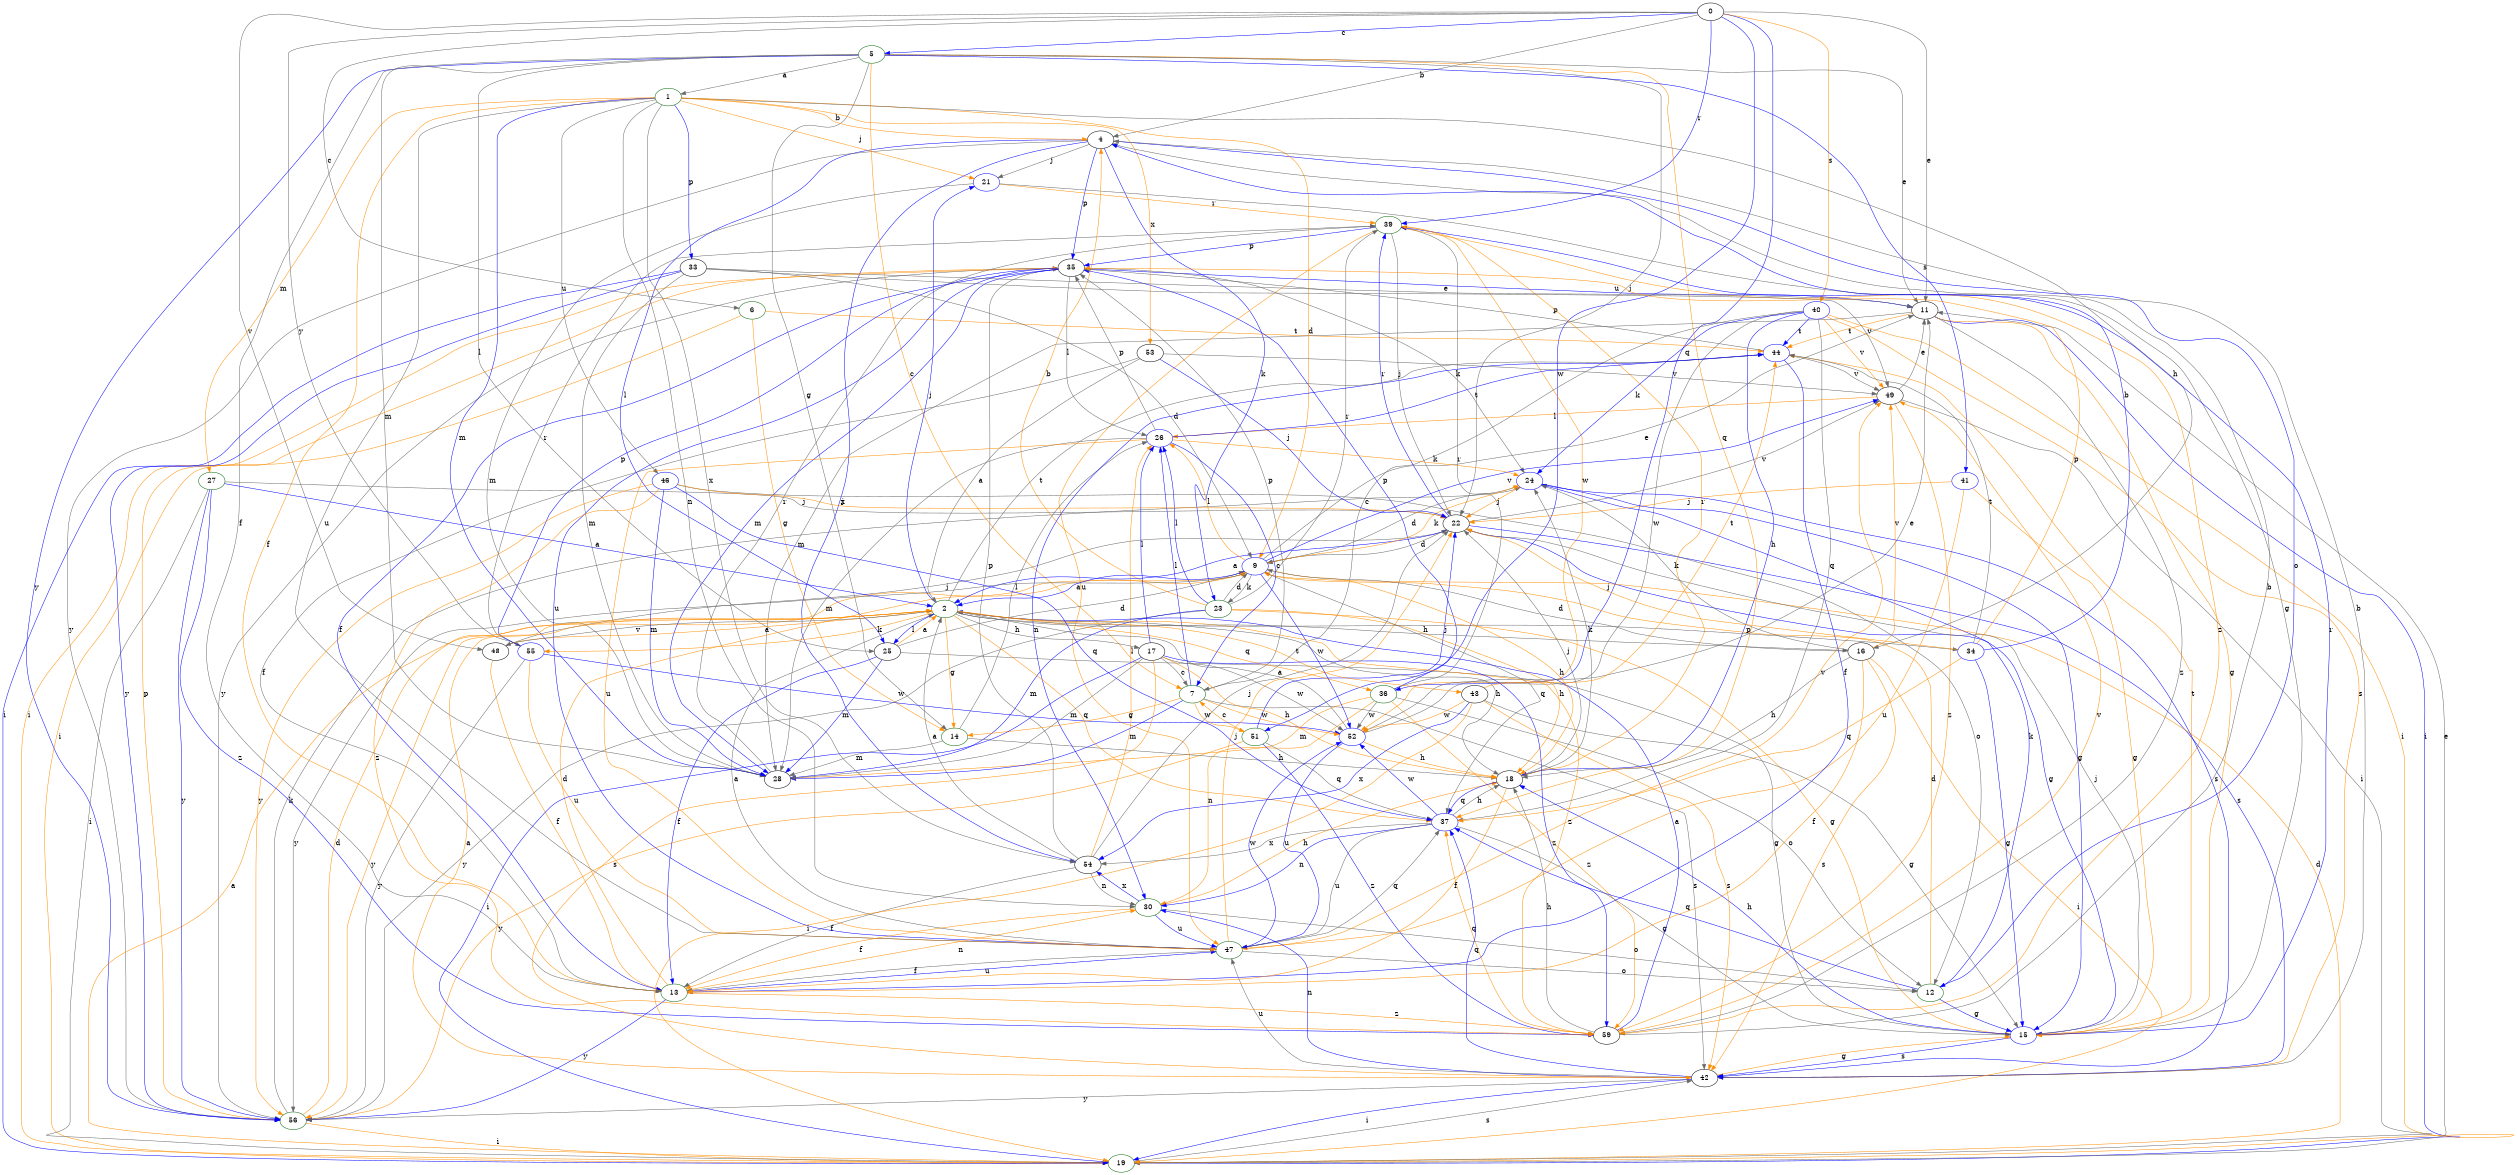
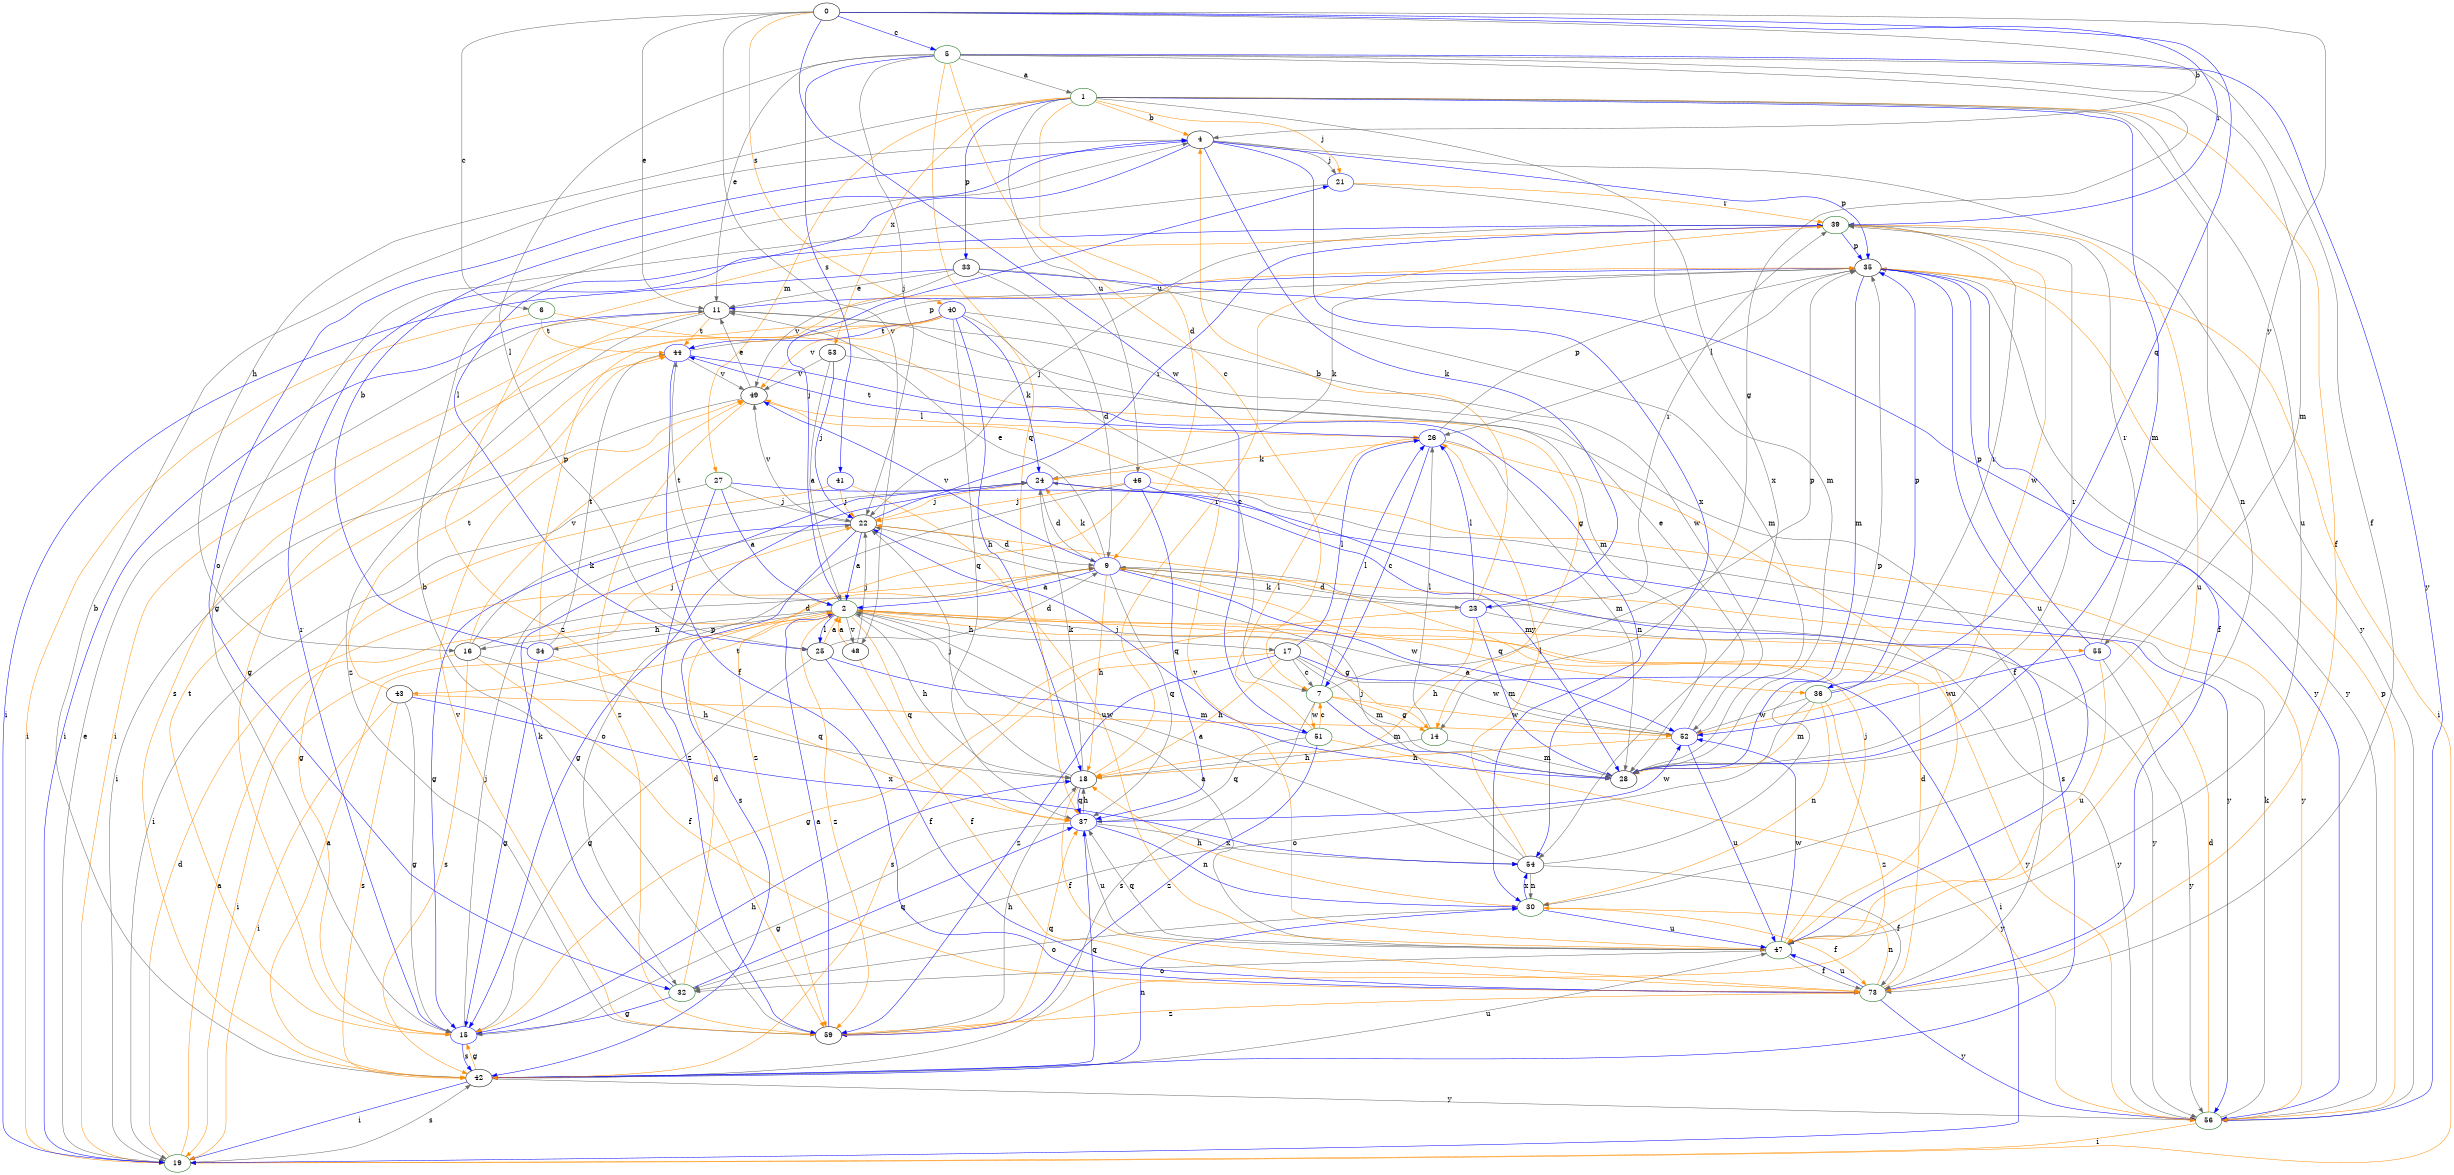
edge "9" -> "26": now "51" -> "26"
node "23": color darkgreen -> blue
edge "2" -> "55": label "k" -> "y"
node "13": label "13" -> "73"
node "12": label "12" -> "32"
